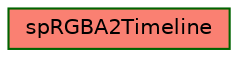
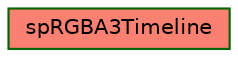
node "spRGBA2Timeline": label "spRGBA2Timeline" -> "spRGBA3Timeline"
